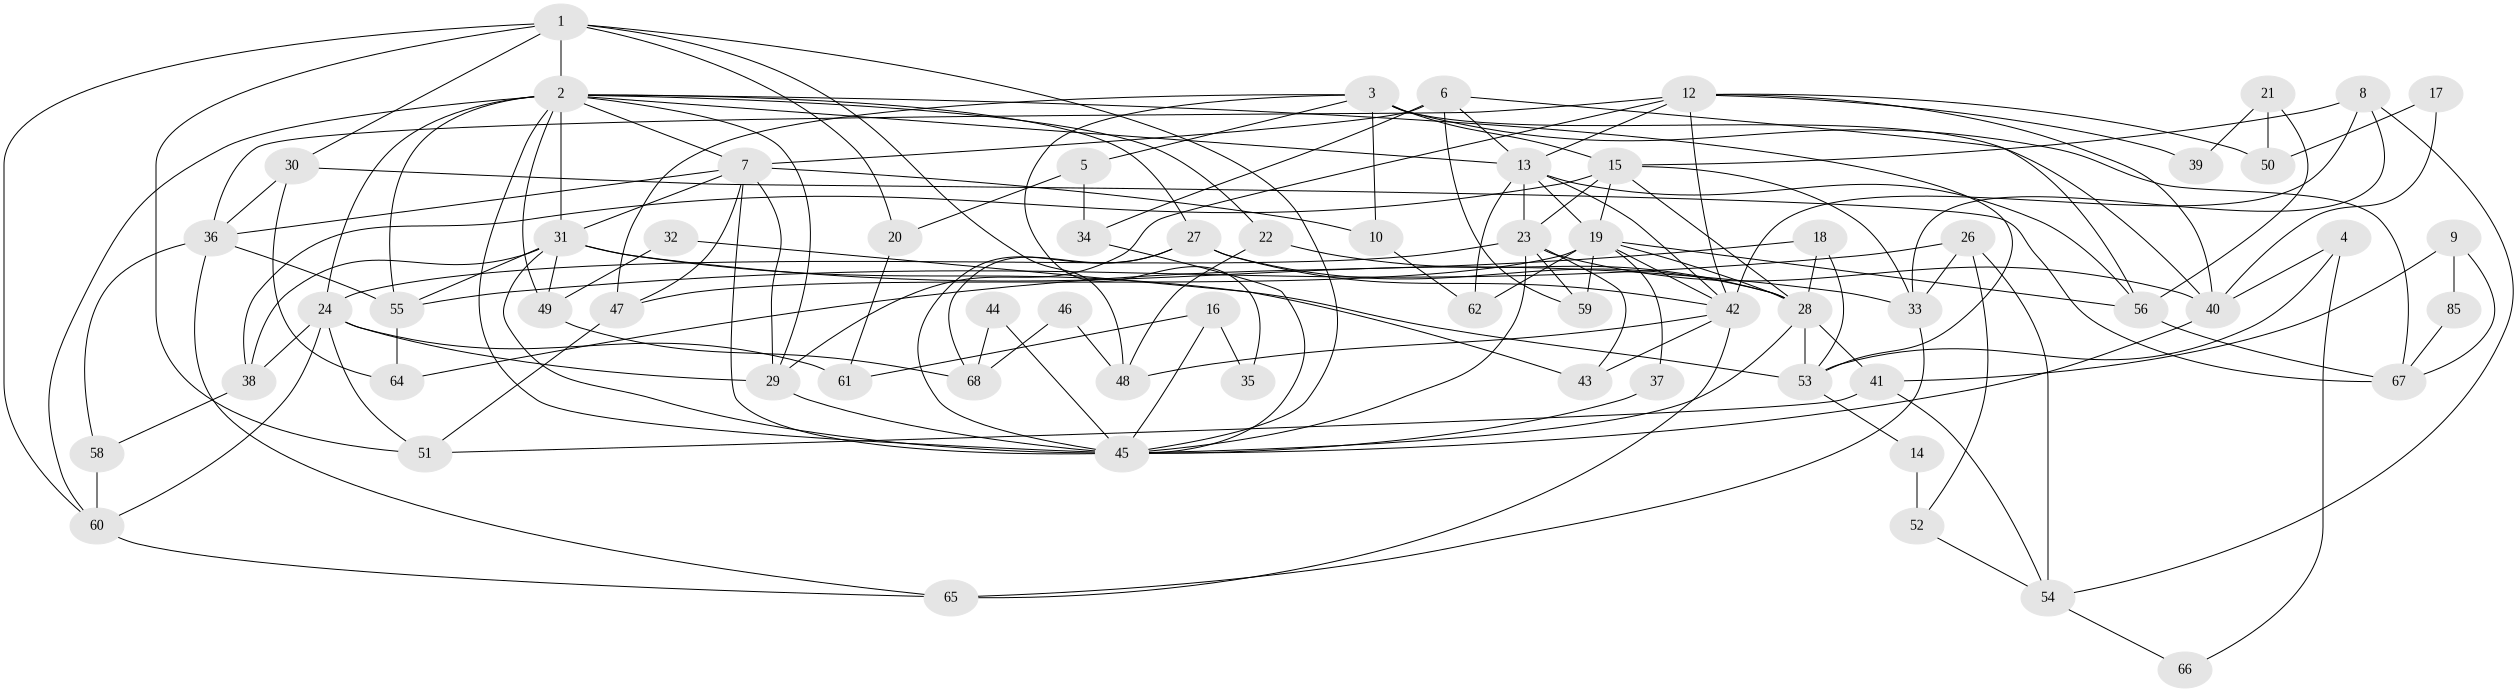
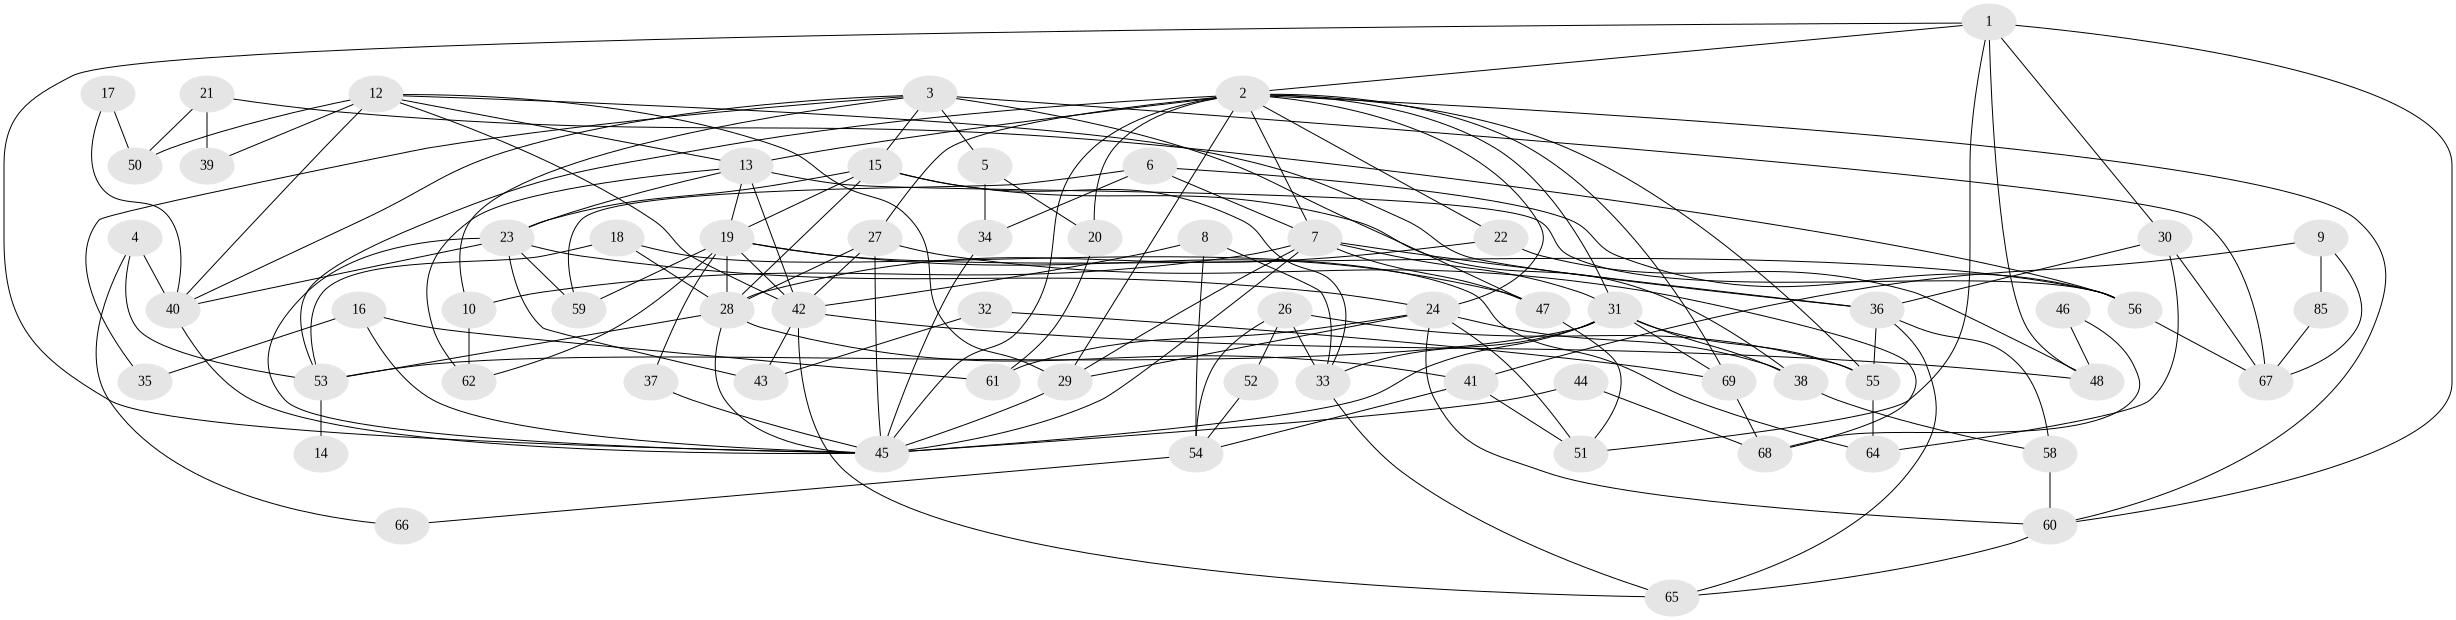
edge "1" -- "20": now "2" -- "20"
edge "6" -- "13": removed
edge "8" -- "15": removed
node "49": label "49" -> "69"
edge "14" -- "52": removed
